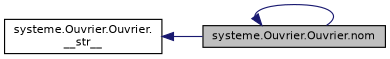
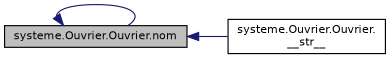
edge "systeme.Ouvrier.Ouvrier.nom" -> "systeme.Ouvrier.Ouvrier. __str__": reversed
